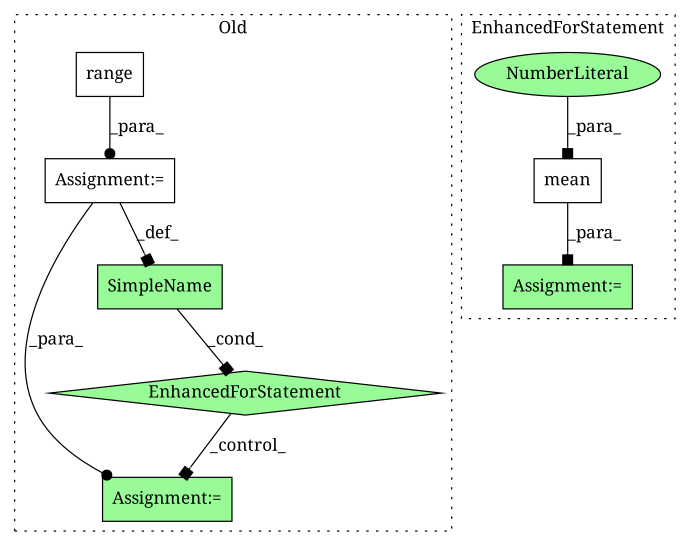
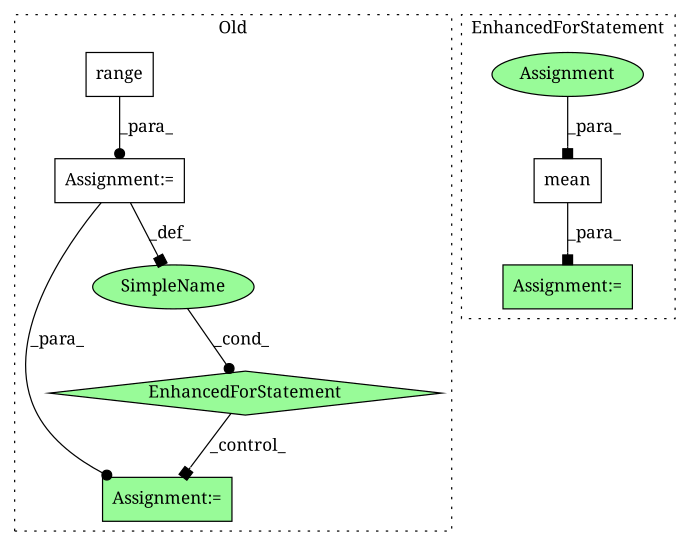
node "NumberLiteral": label "NumberLiteral" -> "Assignment"
node "SimpleName": shape box -> ellipse
edge "SimpleName" -> "EnhancedForStatement": arrowhead box -> dot
